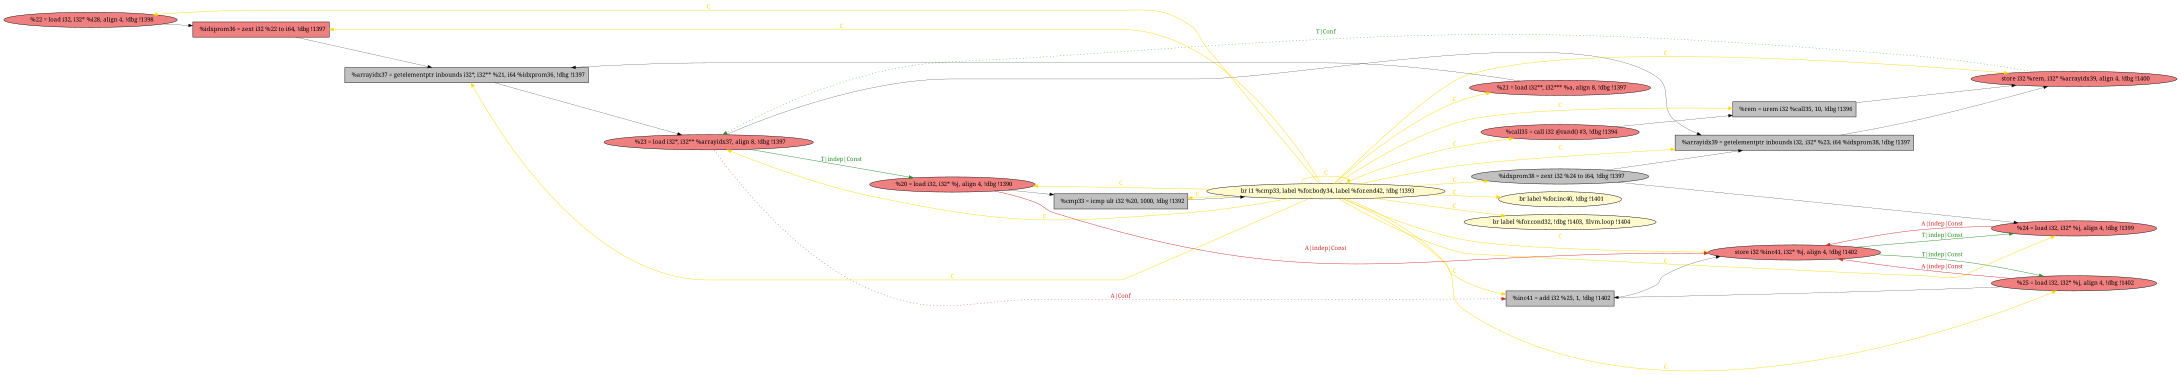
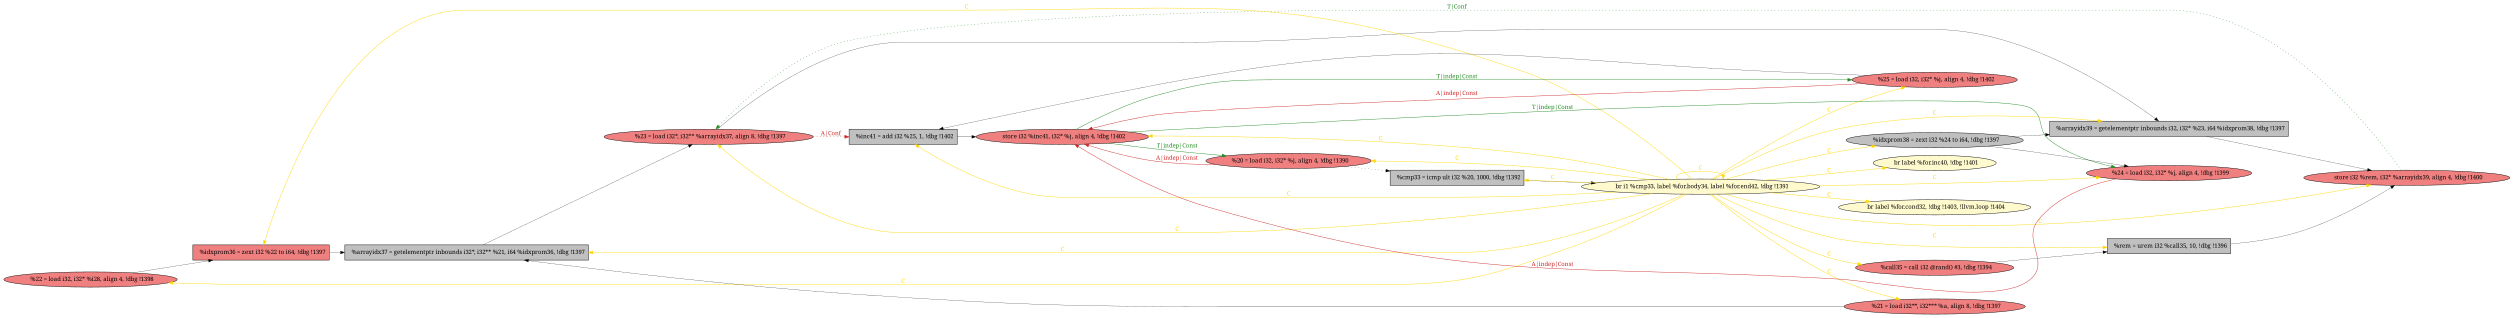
edge "%23 = load i32*, i32** %arrayidx37, align 8, !dbg !1397" -> "%20 = load i32, i32* %j, align 4, !dbg !1390": now "store i32 %inc41, i32* %j, align 4, !dbg !1402" -> "%20 = load i32, i32* %j, align 4, !dbg !1390"
edge "%20 = load i32, i32* %j, align 4, !dbg !1390" -> "%cmp33 = icmp ult i32 %20, 1000, !dbg !1392": style solid -> dotted
